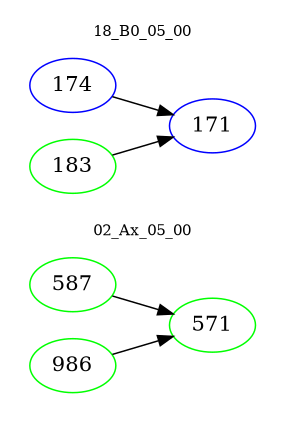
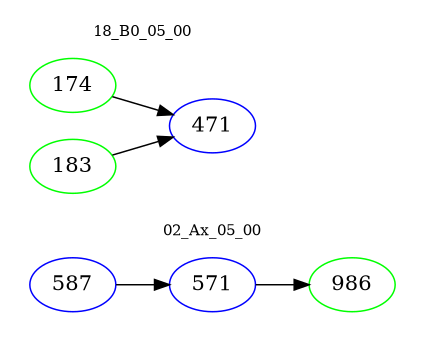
node "174": color blue -> green
node "171": label "171" -> "471"
node "587": color green -> blue
node "571": color green -> blue
edge "986" -> "571": reversed
